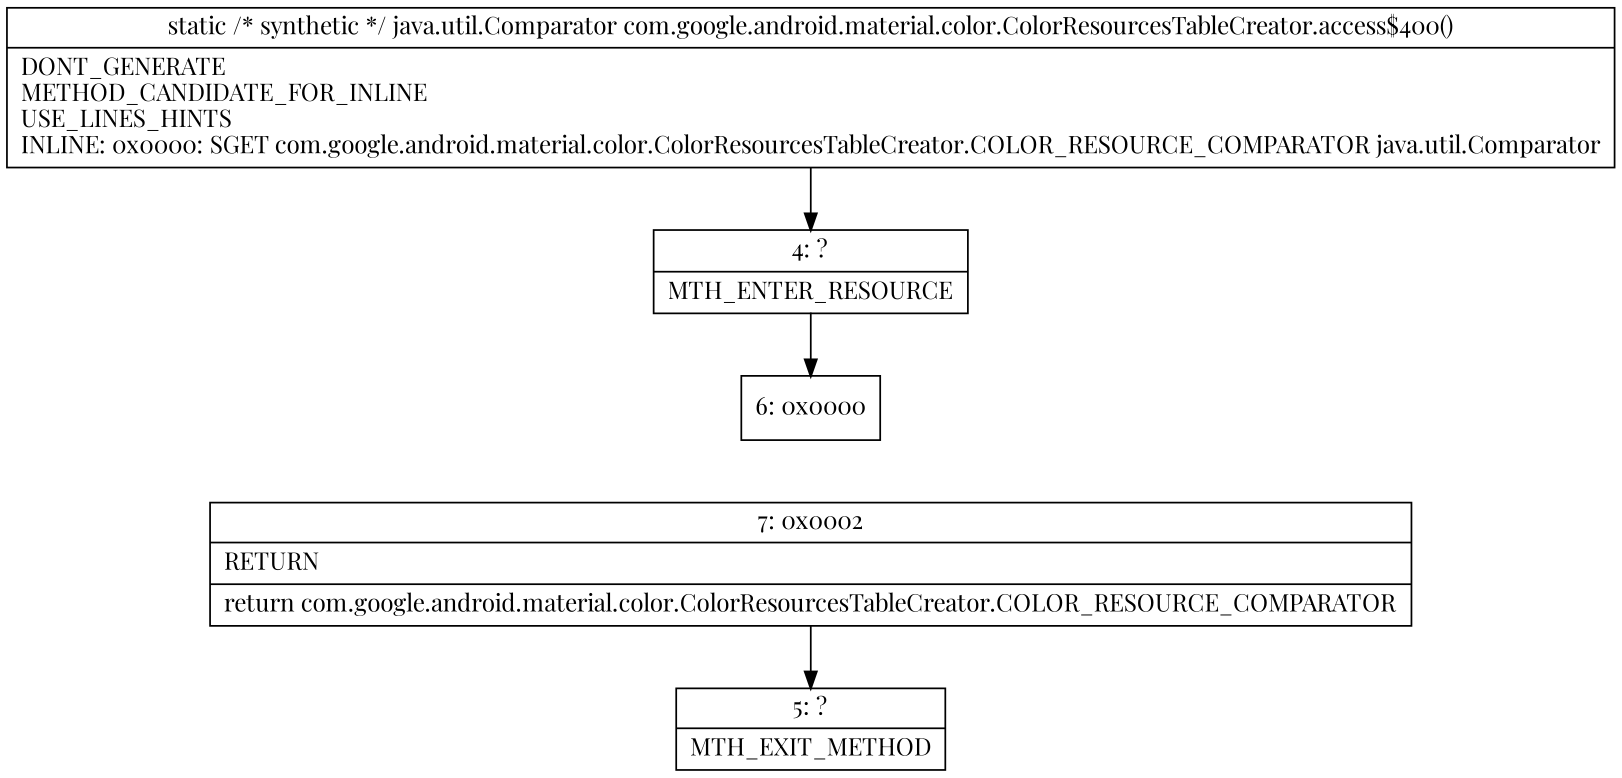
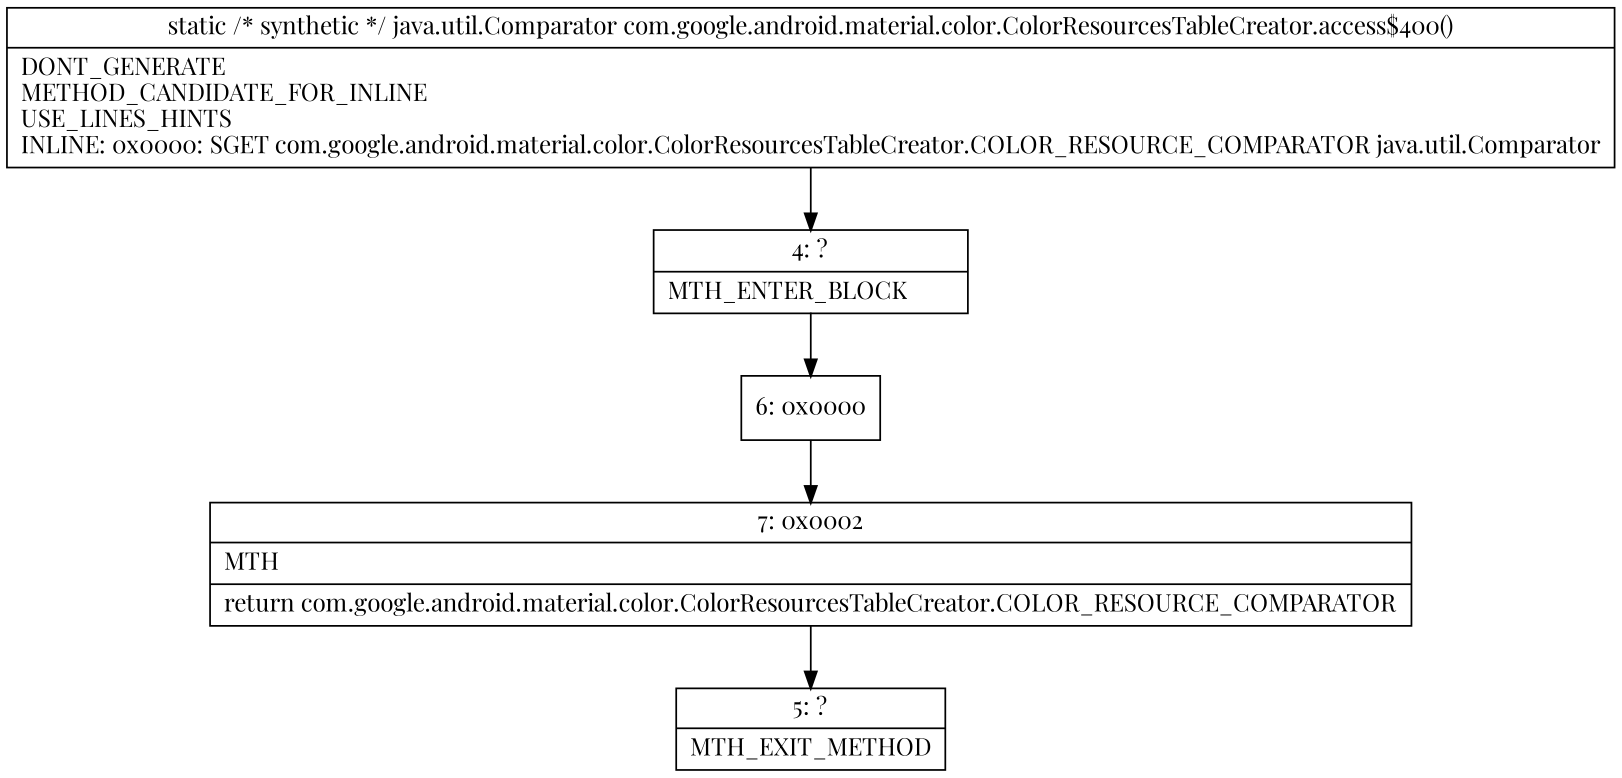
node "4: ?": text "MTH_ENTER_RESOURCE" -> "MTH_ENTER_BLOCK"
edge "6: 0x0000" -> "7: 0x0002": added
node "7: 0x0002": text "RETURN" -> "MTH"
